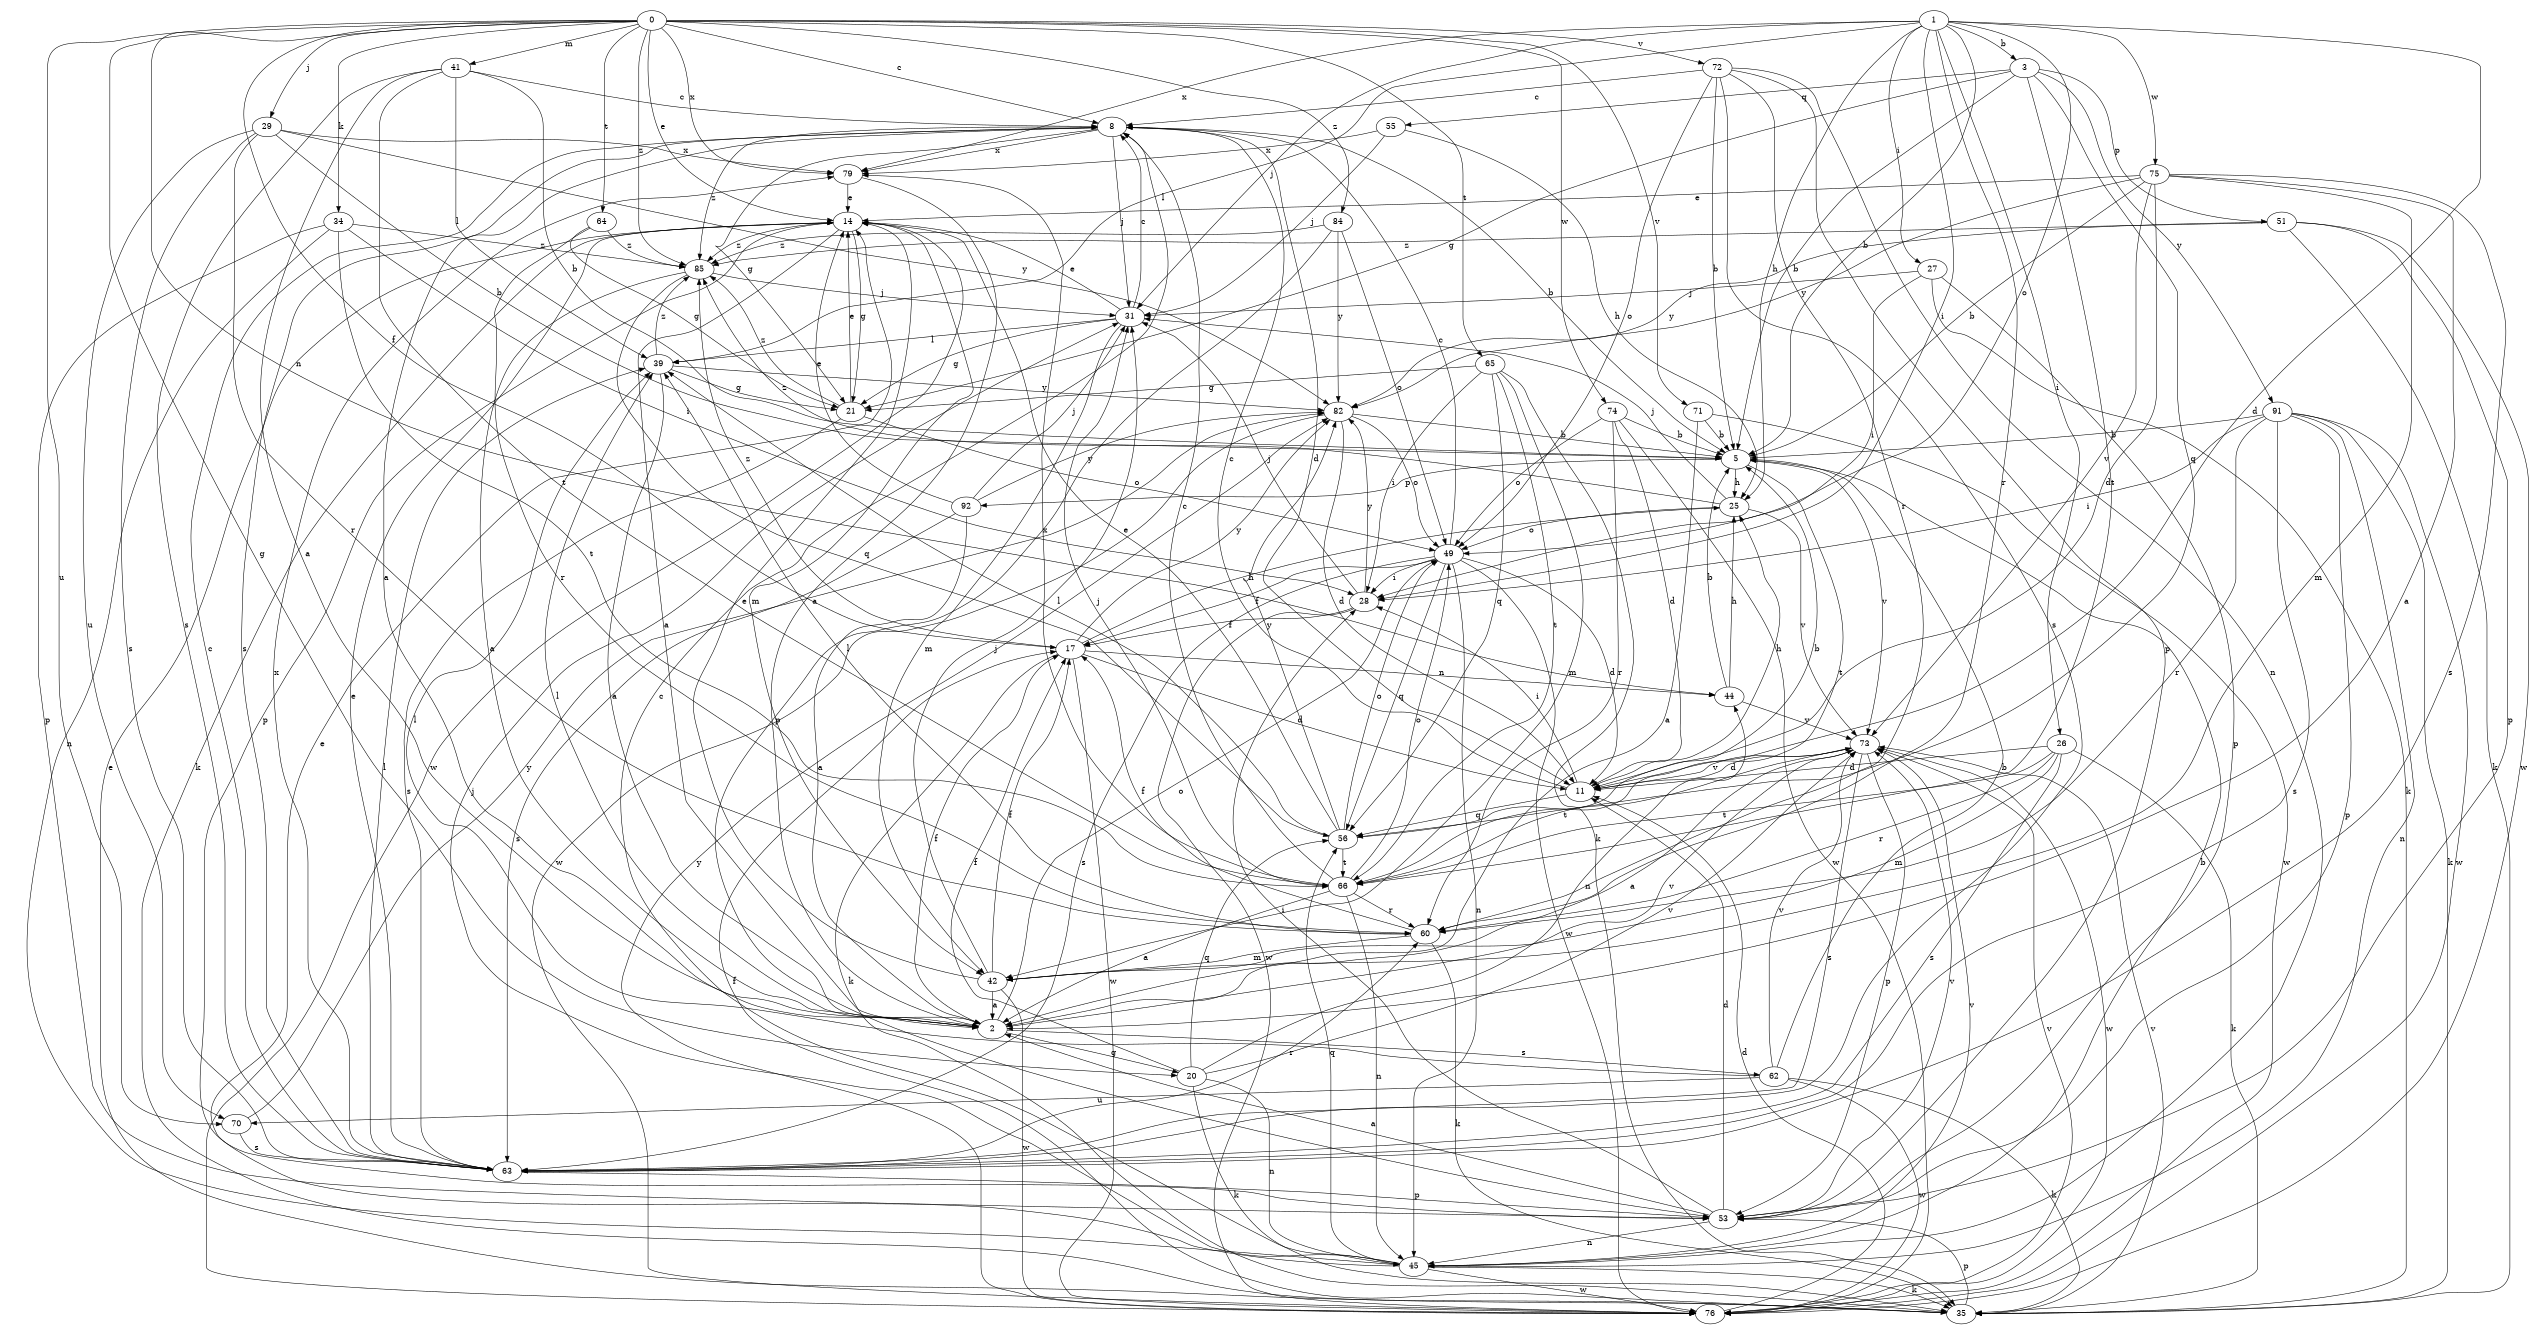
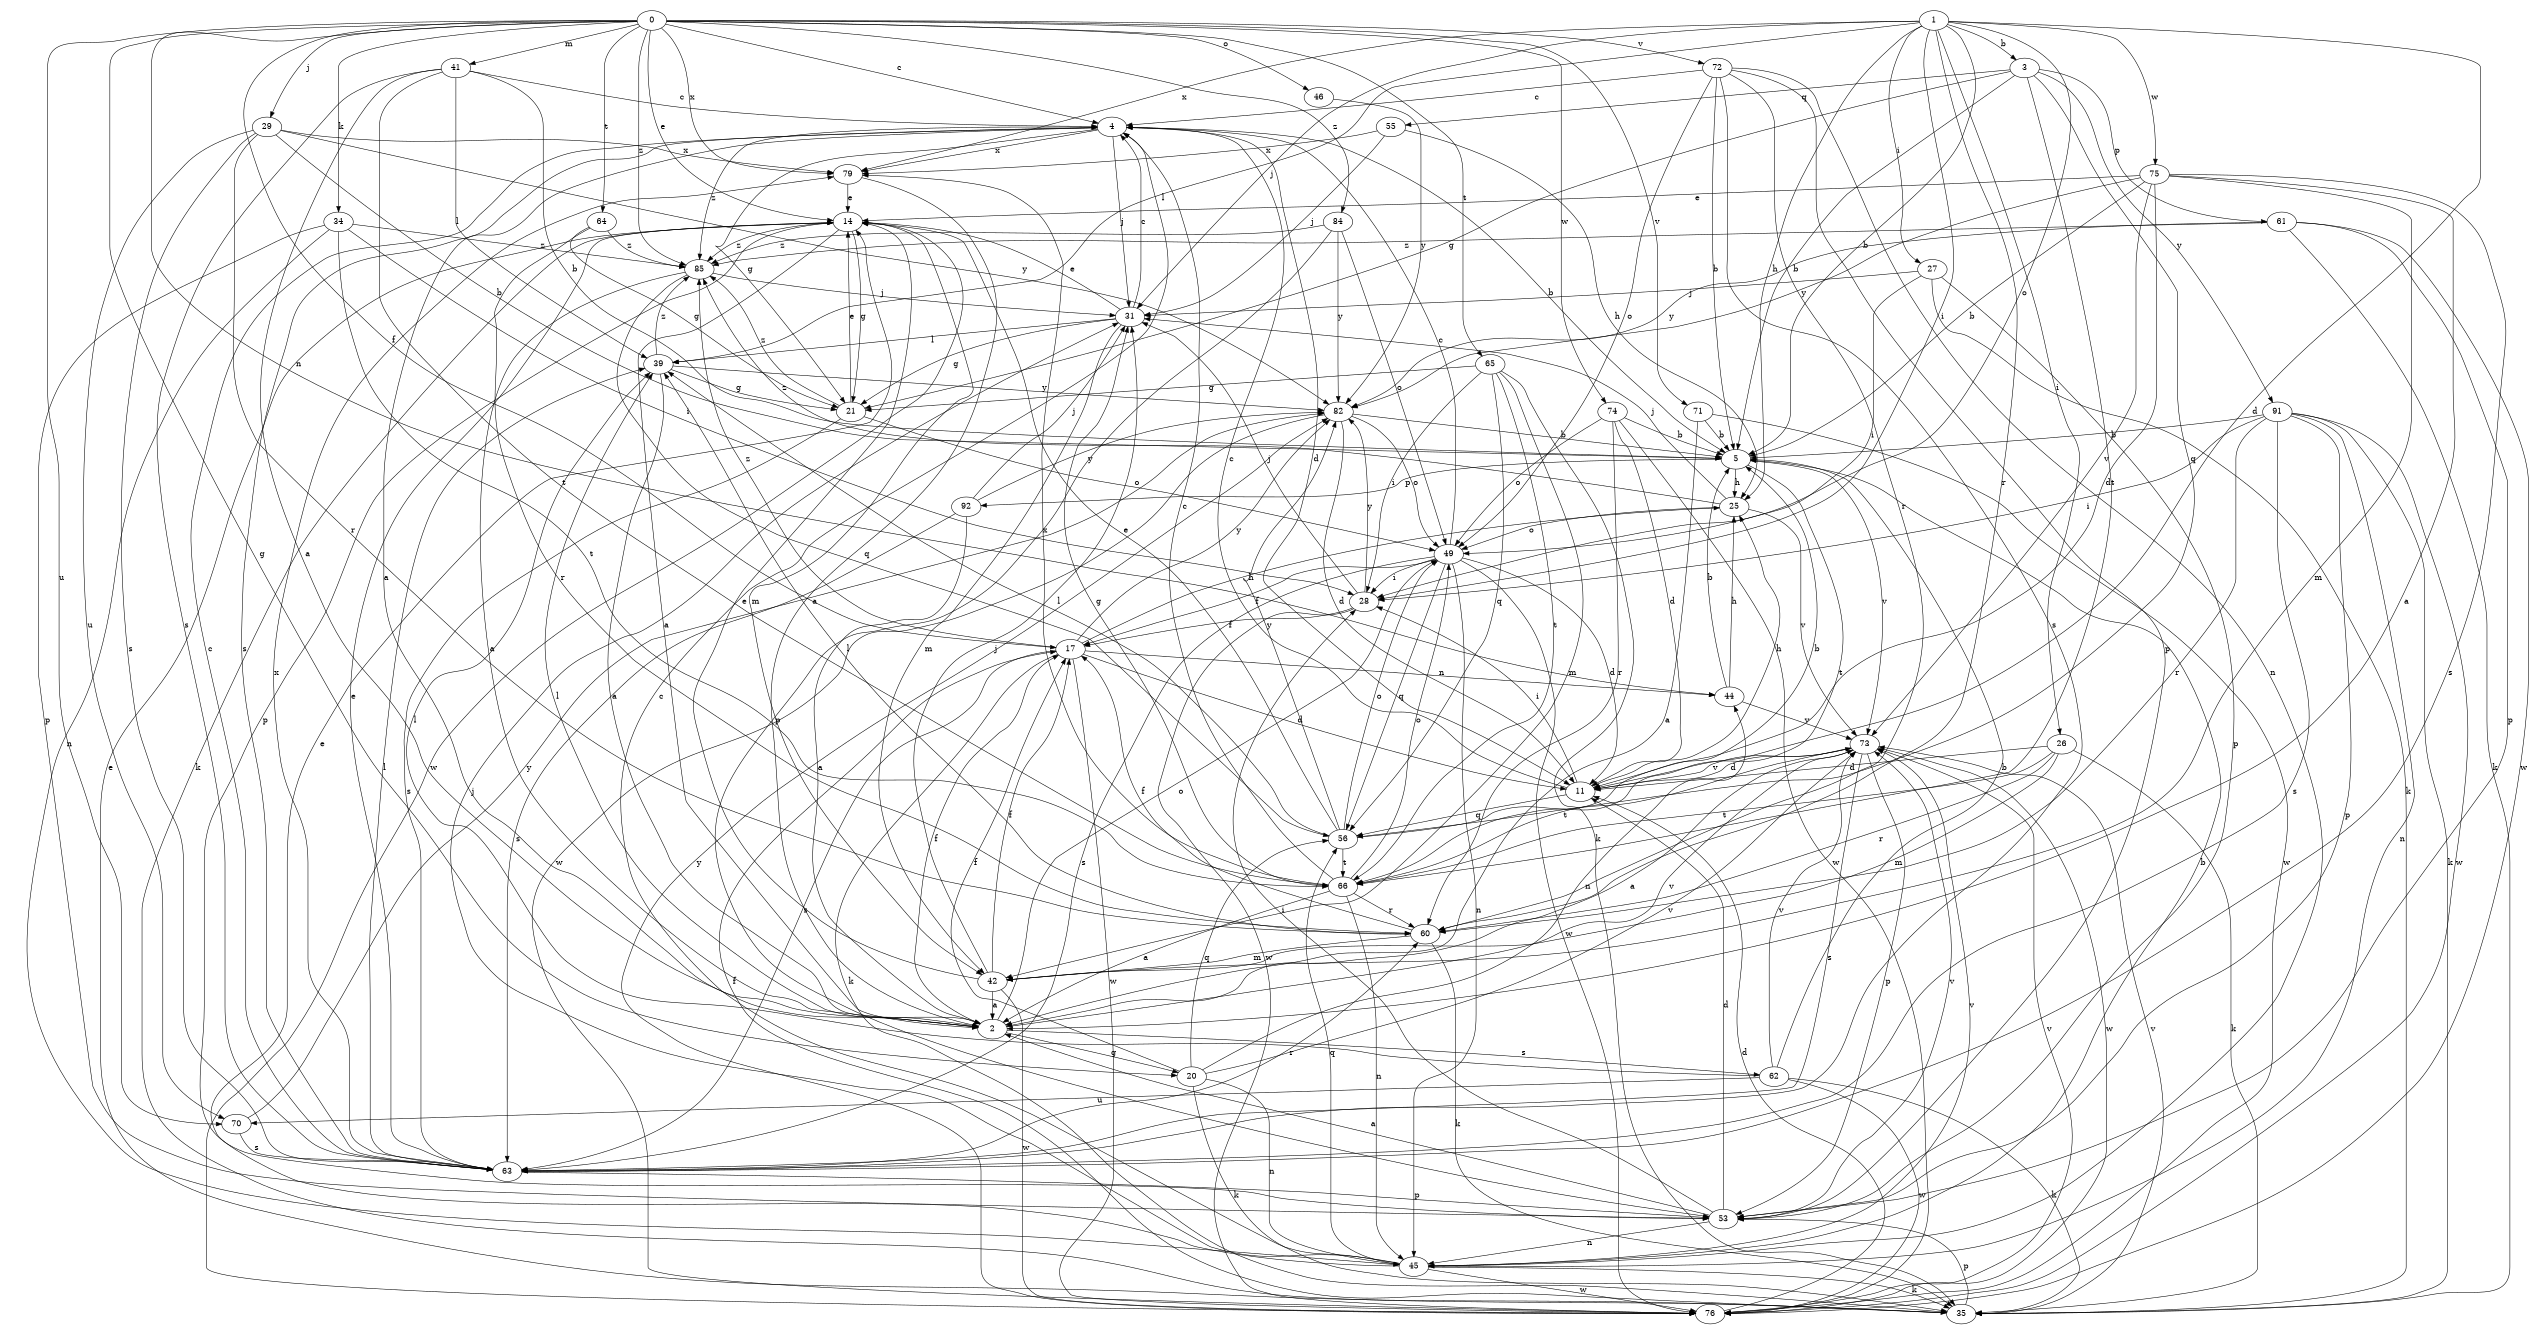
node "46": added
node "8": label "8" -> "4"
node "51": label "51" -> "61"
edge "92" -> "14": removed, label "e"
edge "66" -> "31": label "j" -> "g"
edge "26" -> "63": now "17" -> "63"
